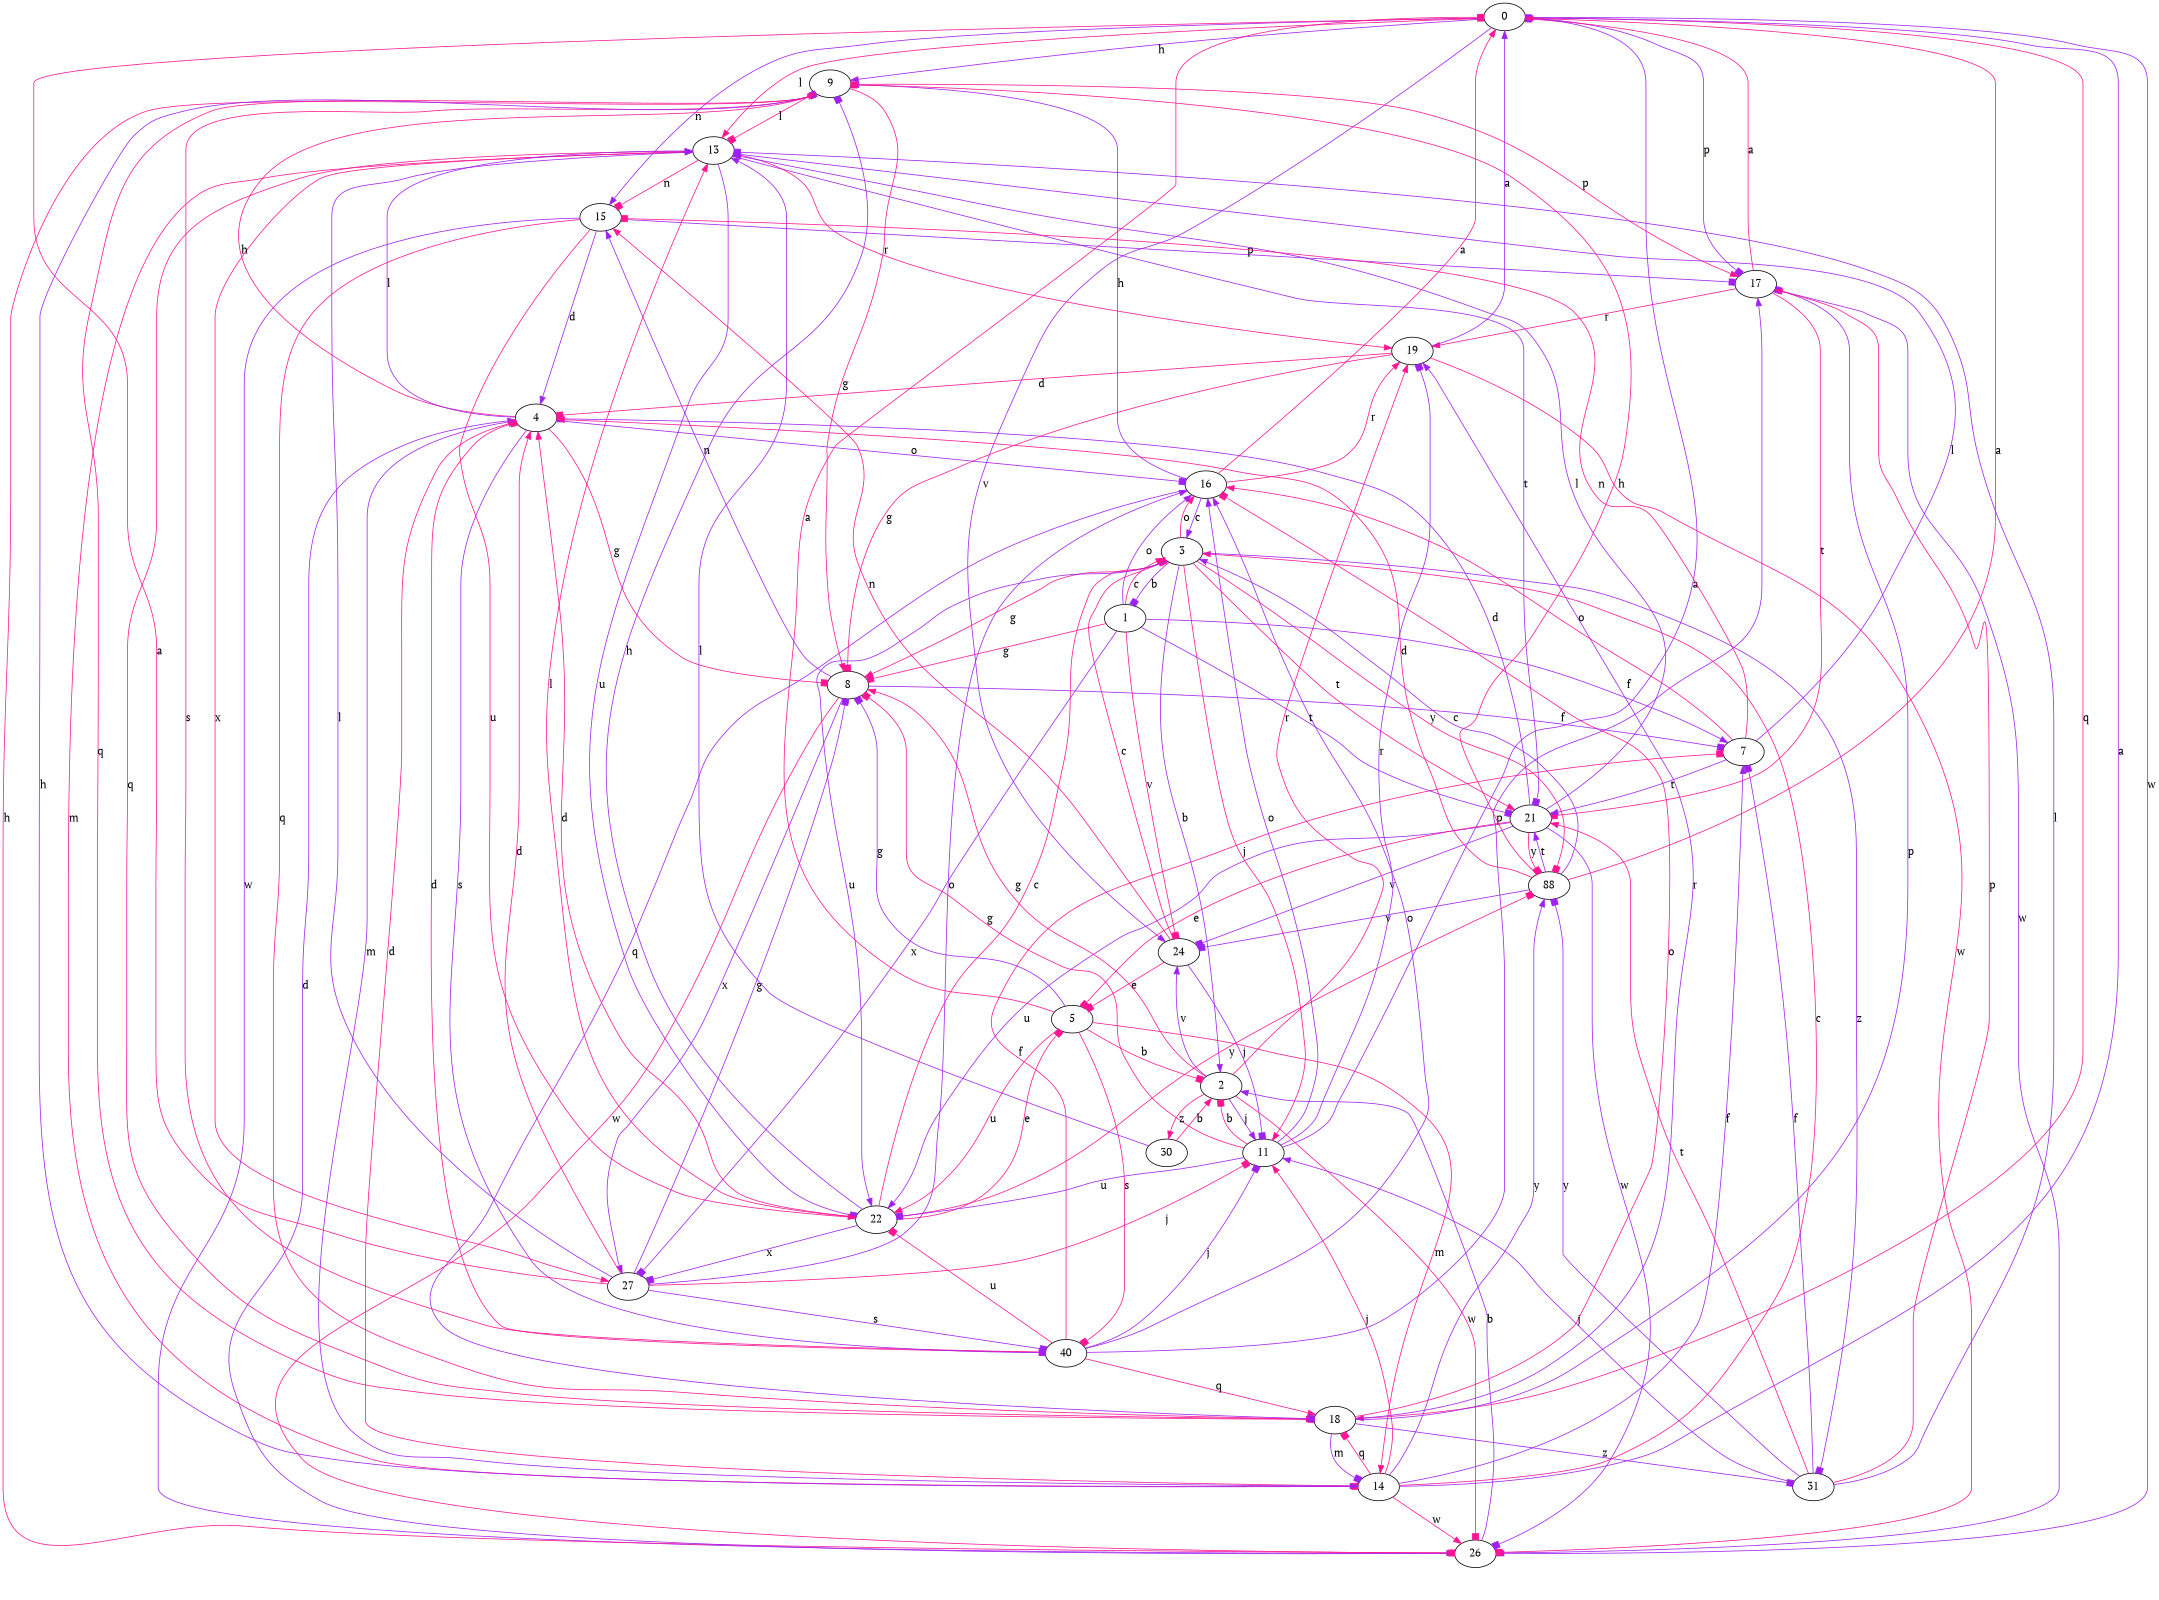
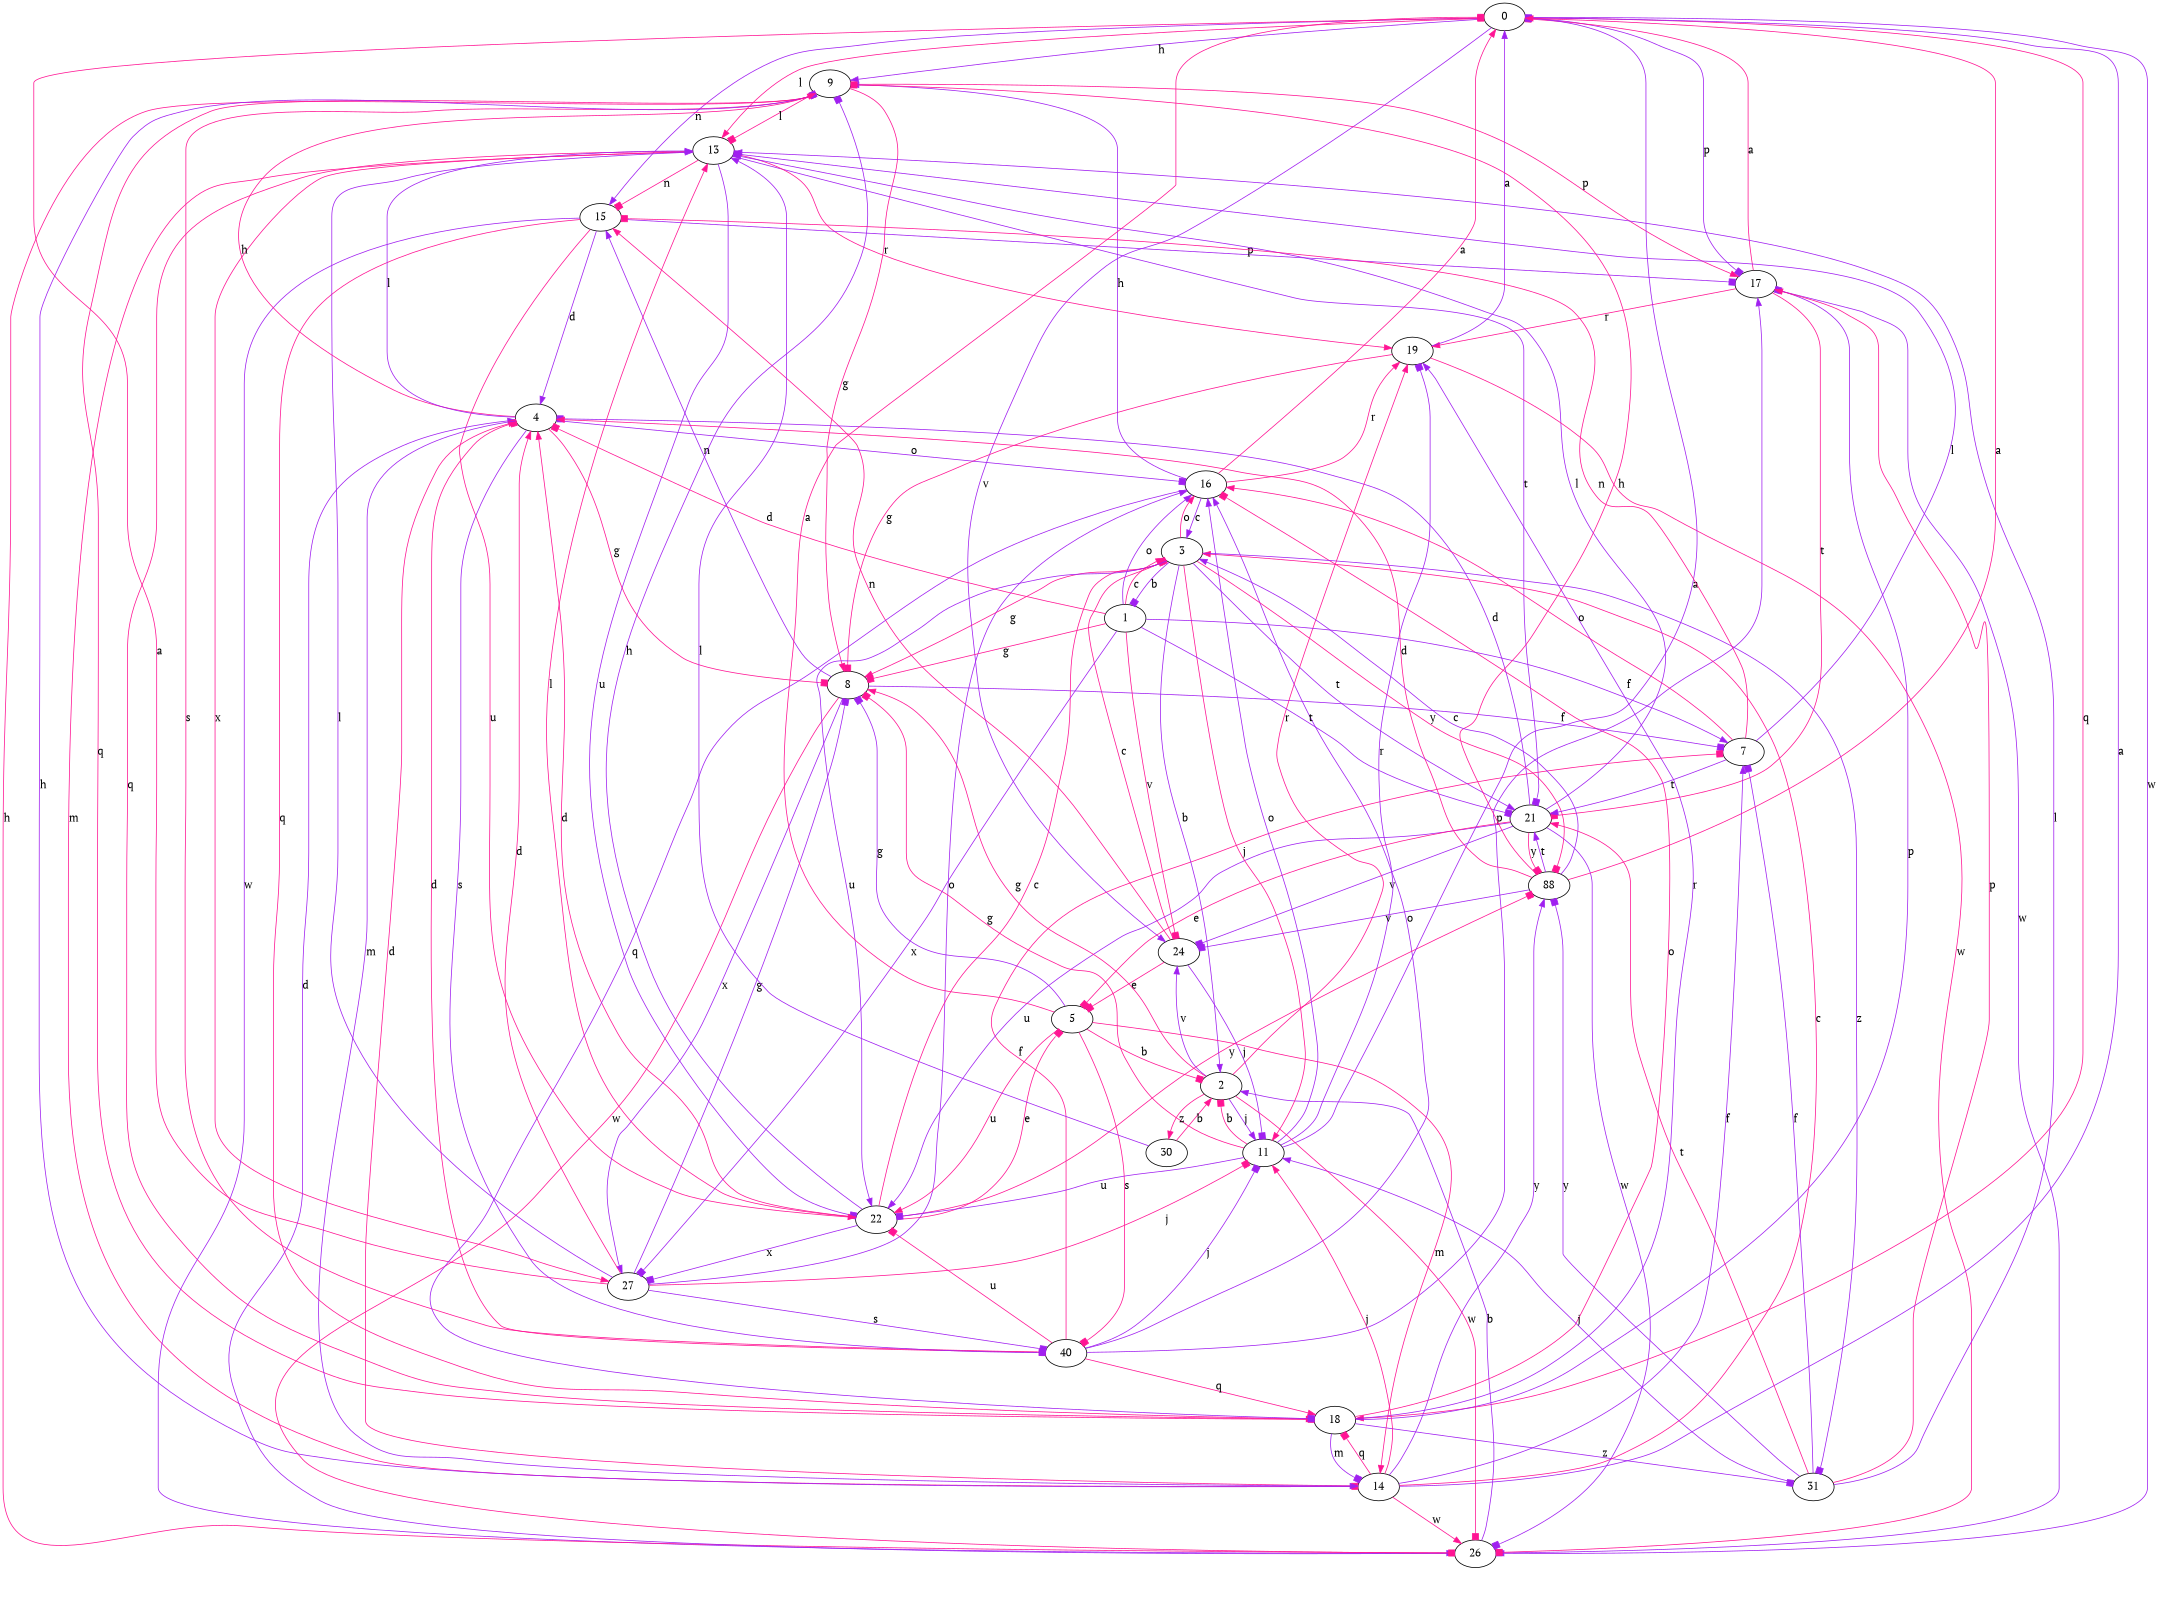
edge "31" -> "13": arrowhead box -> normal
edge "19" -> "4": now "1" -> "4"
edge "3" -> "21": color deeppink -> purple
